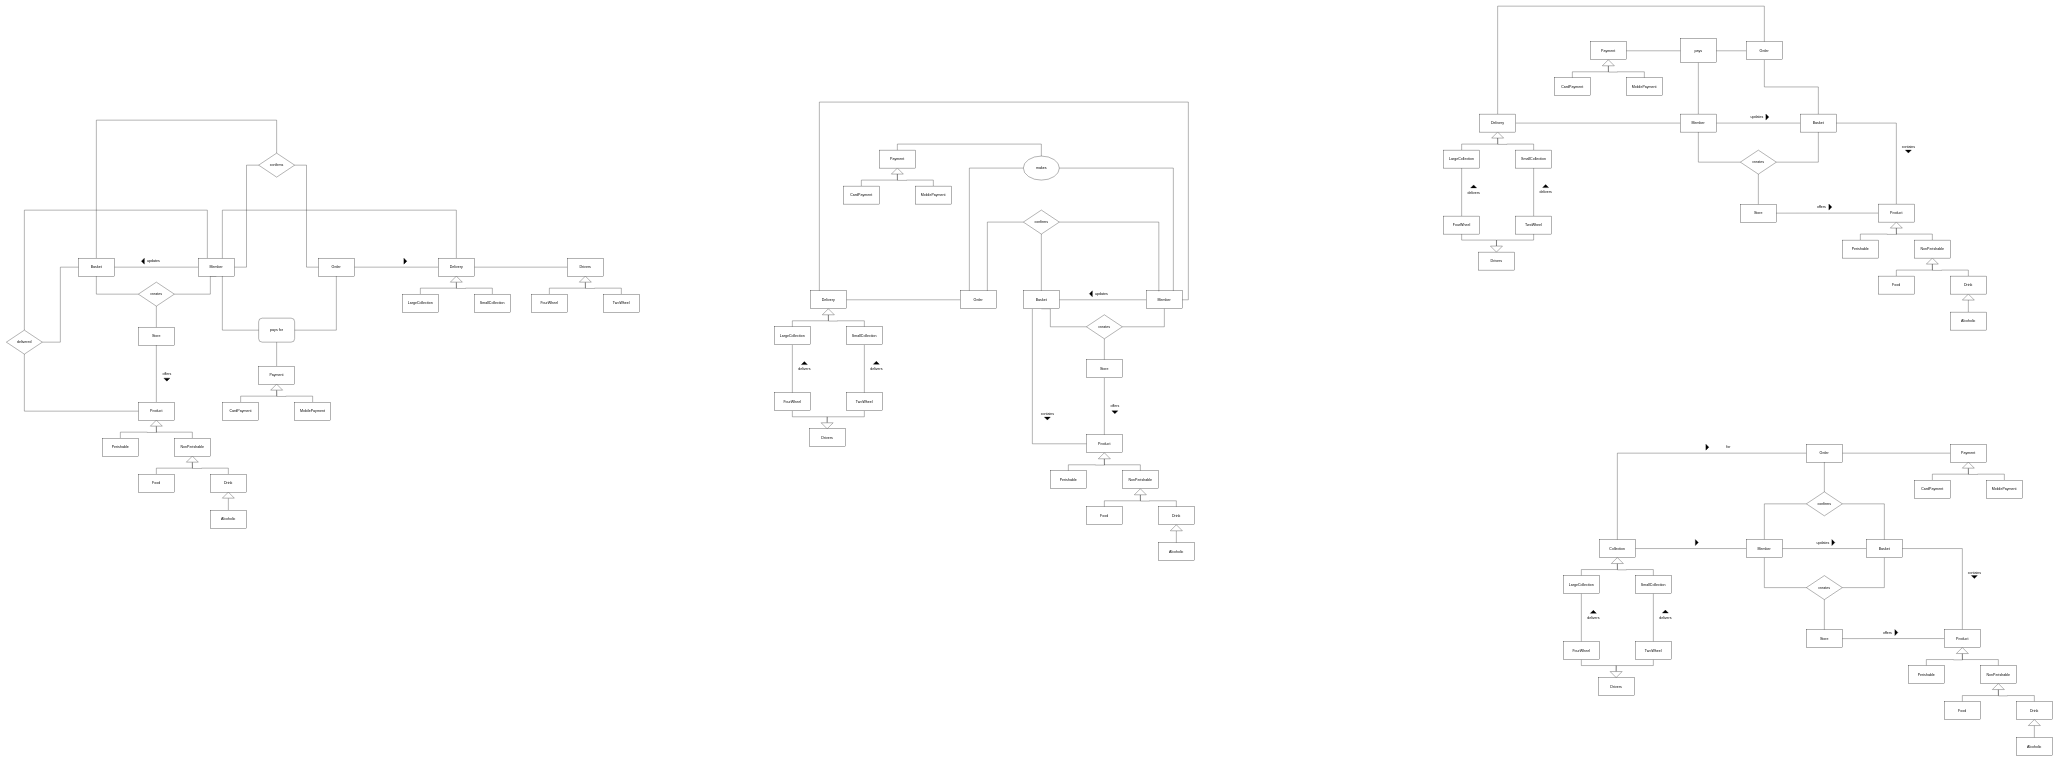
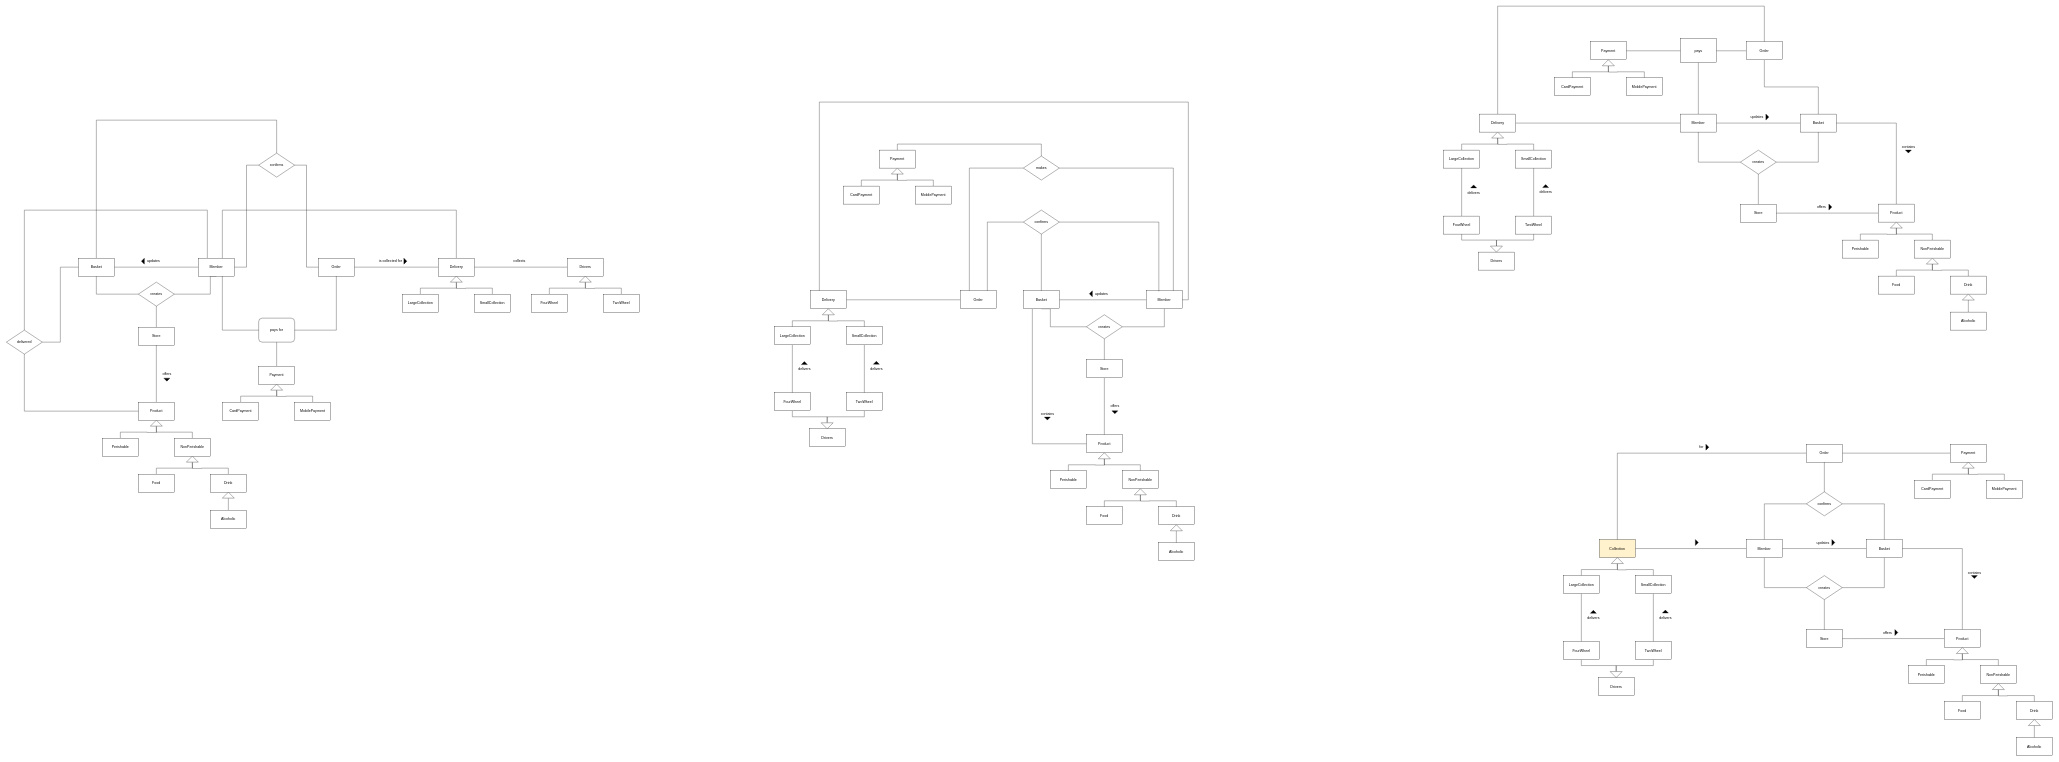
node "makes": shape ellipse -> diamond
node "is collected for": added
node "collects": added
node "for": moved (1728, 447) -> (1701, 447)
node "Collection": fillcolor #ffffff -> #fff2cc
